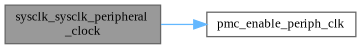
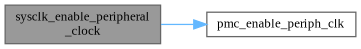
node "sysclk_sysclk_peripheral _clock": label "sysclk_sysclk_peripheral _clock" -> "sysclk_enable_peripheral _clock"
